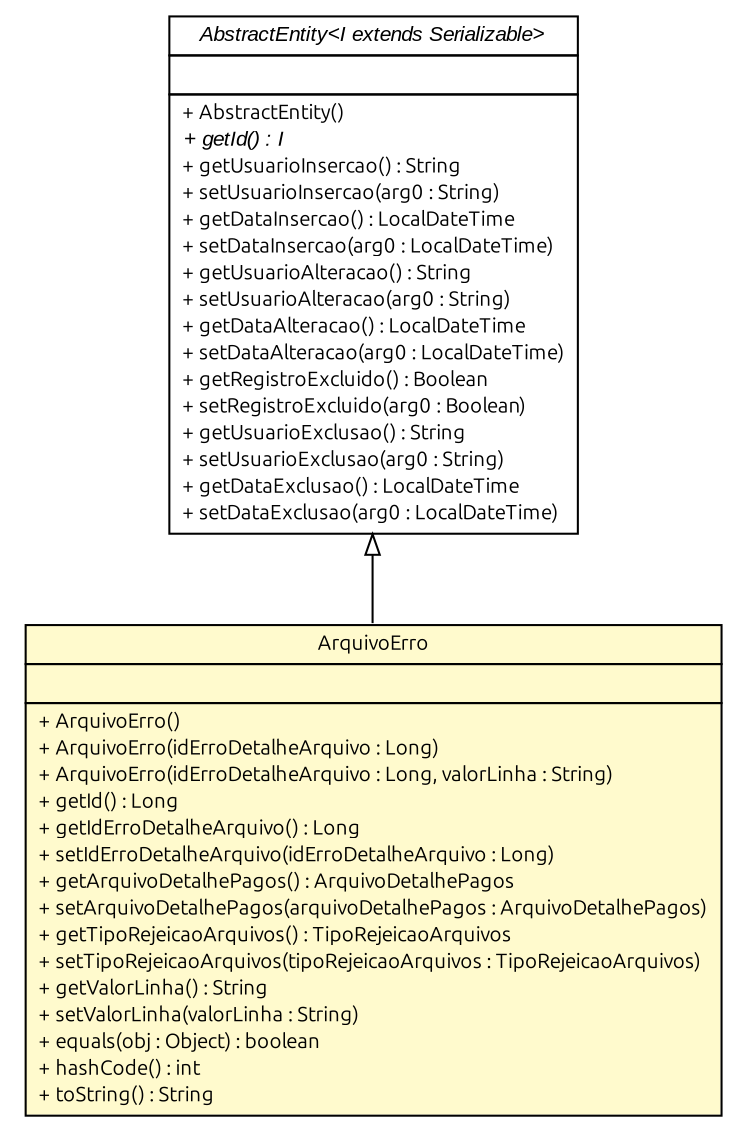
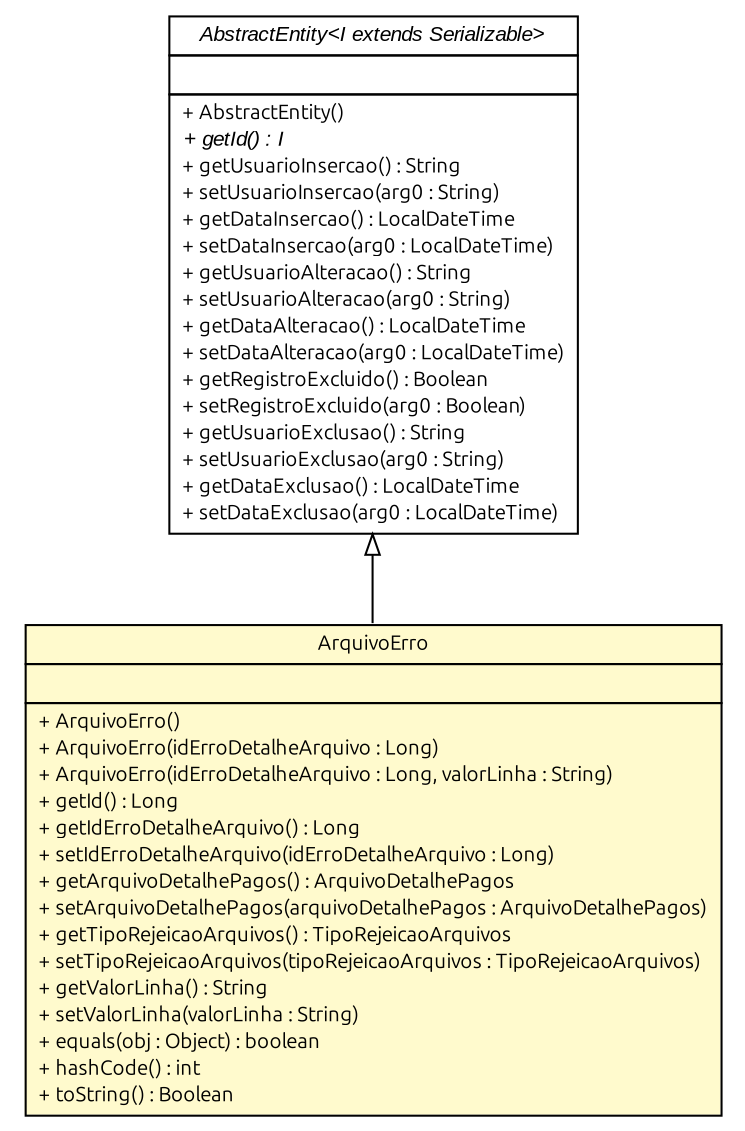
node "ArquivoErro": text "+ toString() : String" -> "+ toString() : Boolean"
